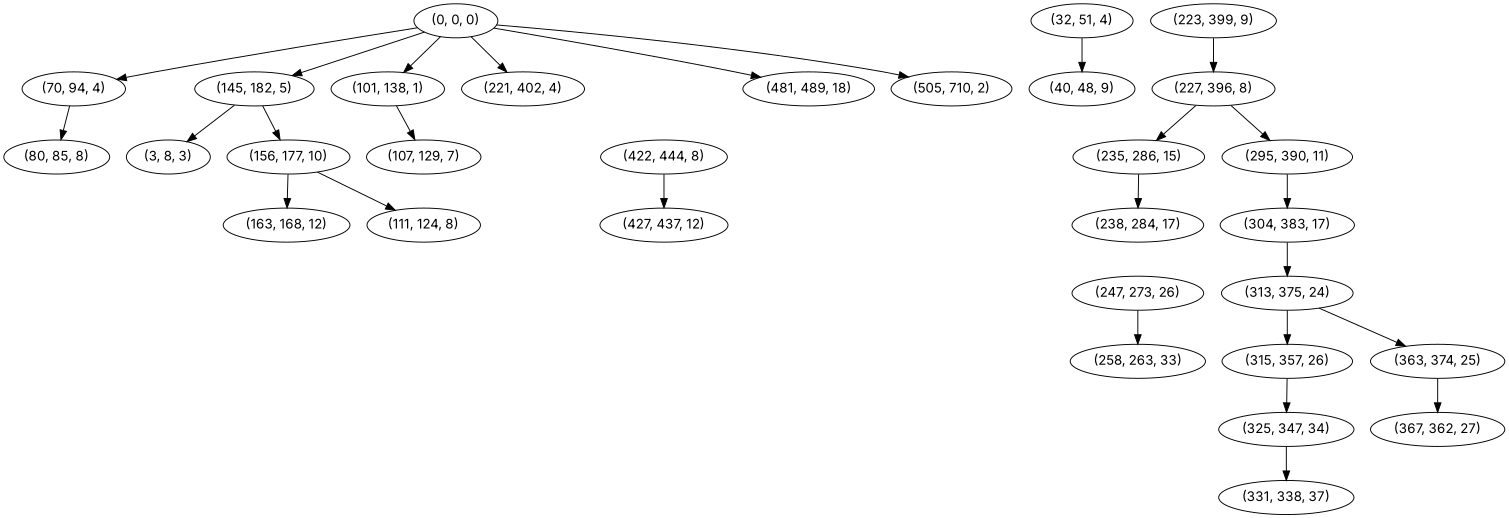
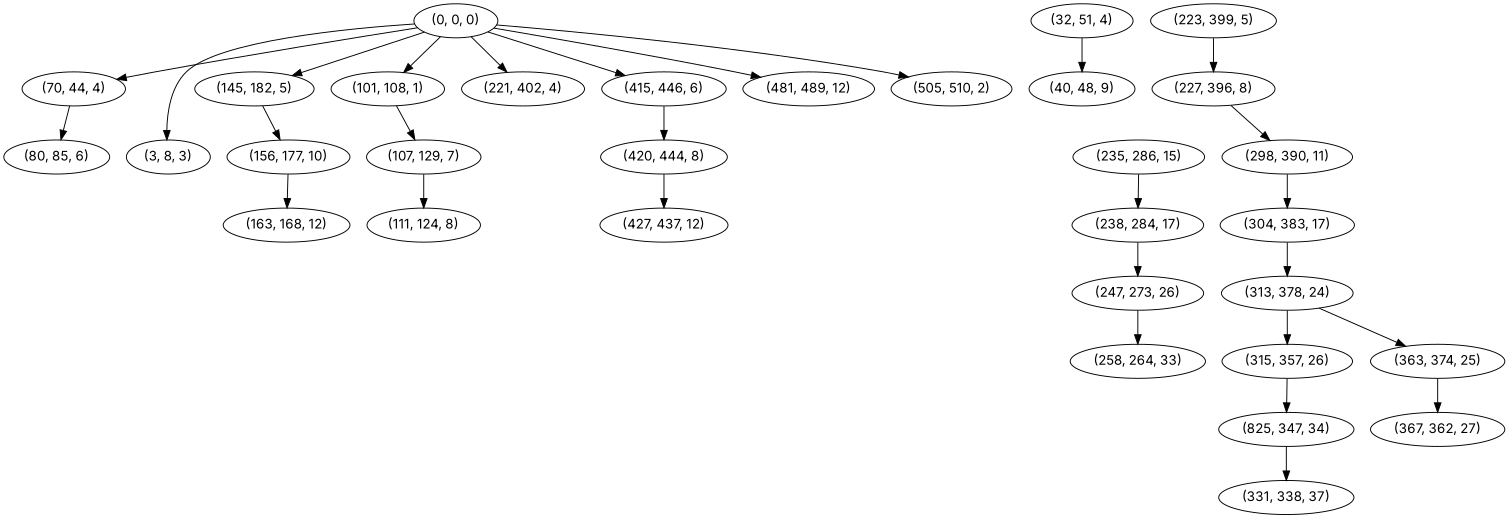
node "(223, 399, 9)": label "(223, 399, 9)" -> "(223, 399, 5)"
node "(70, 94, 4)": label "(70, 94, 4)" -> "(70, 44, 4)"
node "(101, 138, 1)": label "(101, 138, 1)" -> "(101, 108, 1)"
node "(415, 446, 6)": added
node "(481, 489, 18)": label "(481, 489, 18)" -> "(481, 489, 12)"
node "(505, 710, 2)": label "(505, 710, 2)" -> "(505, 510, 2)"
edge "(227, 396, 8)" -> "(235, 286, 15)": removed
edge "(145, 182, 5)" -> "(3, 8, 3)": now "(0, 0, 0)" -> "(3, 8, 3)"
node "(80, 85, 8)": label "(80, 85, 8)" -> "(80, 85, 6)"
node "(422, 444, 8)": label "(422, 444, 8)" -> "(420, 444, 8)"
node "(295, 390, 11)": label "(295, 390, 11)" -> "(298, 390, 11)"
edge "(156, 177, 10)" -> "(111, 124, 8)": now "(107, 129, 7)" -> "(111, 124, 8)"
edge "(238, 284, 17)" -> "(247, 273, 26)": added
node "(313, 375, 24)": label "(313, 375, 24)" -> "(313, 378, 24)"
node "(258, 263, 33)": label "(258, 263, 33)" -> "(258, 264, 33)"
node "(325, 347, 34)": label "(325, 347, 34)" -> "(825, 347, 34)"
